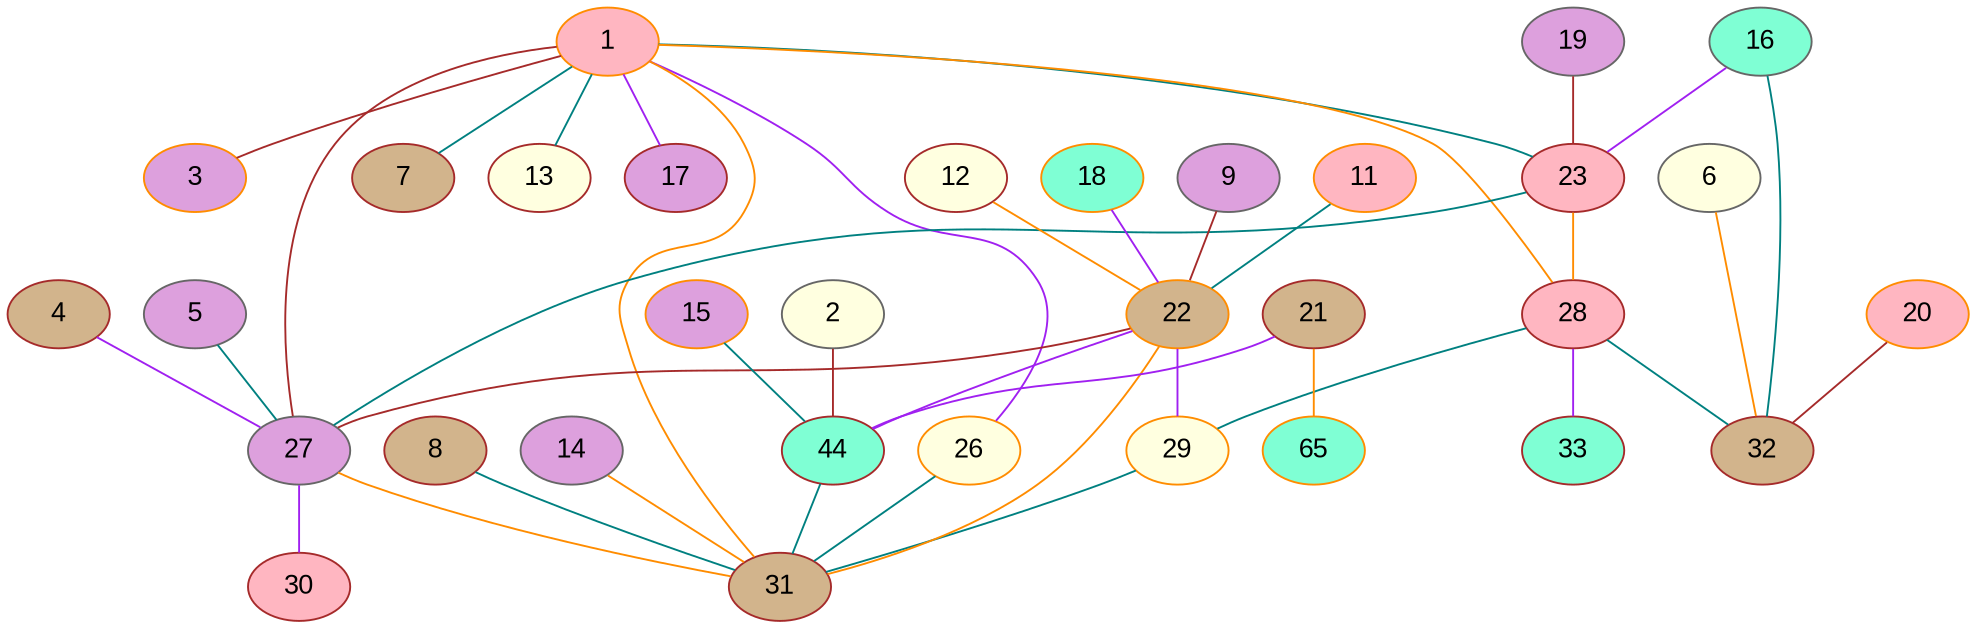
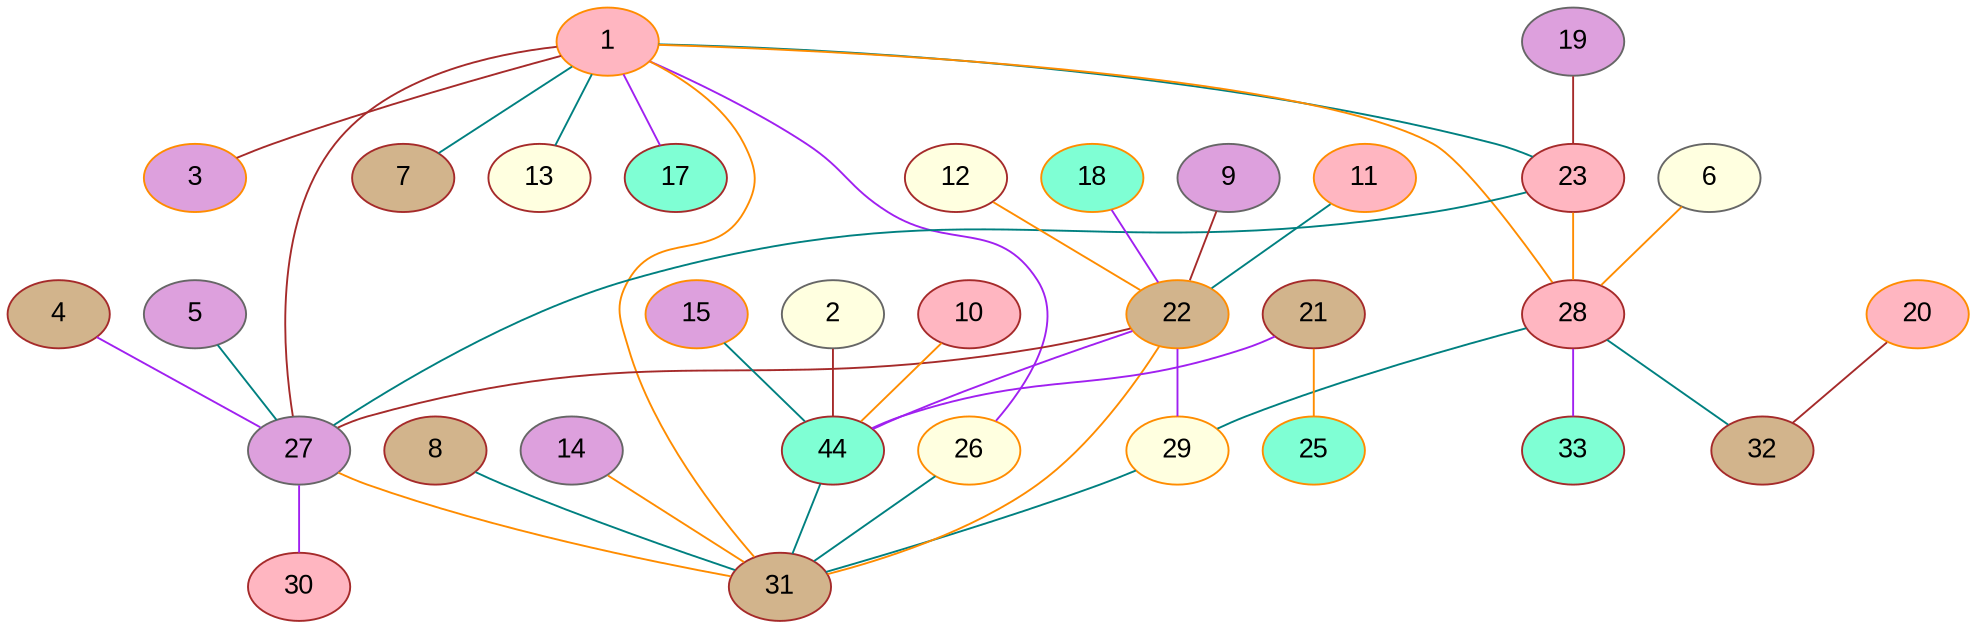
node "16": removed
node "17": fillcolor plum -> aquamarine
node "10": added
edge "6" -- "32": now "6" -- "28"
node "65": label "65" -> "25"
